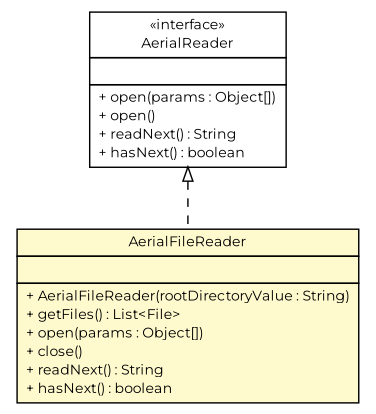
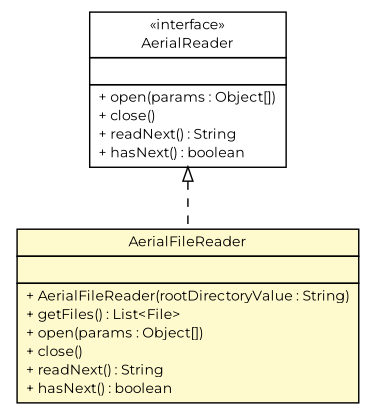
node "AerialReader": text "+ open()" -> "+ close()"
